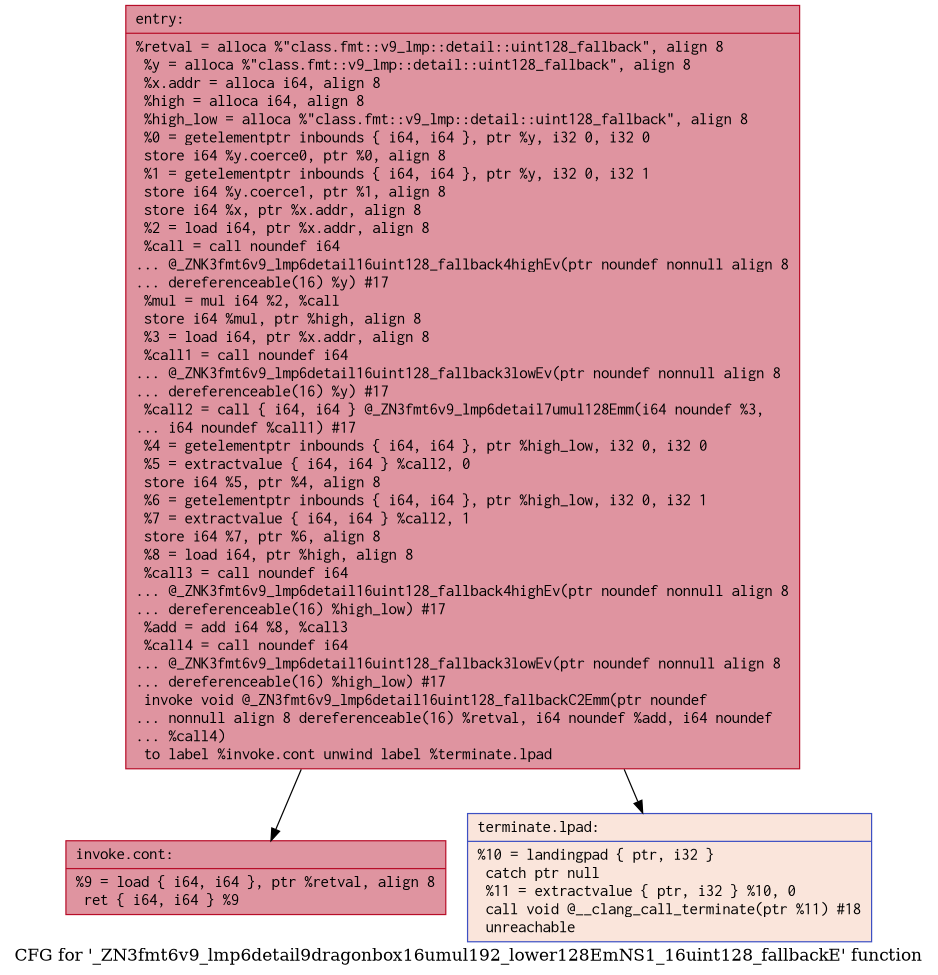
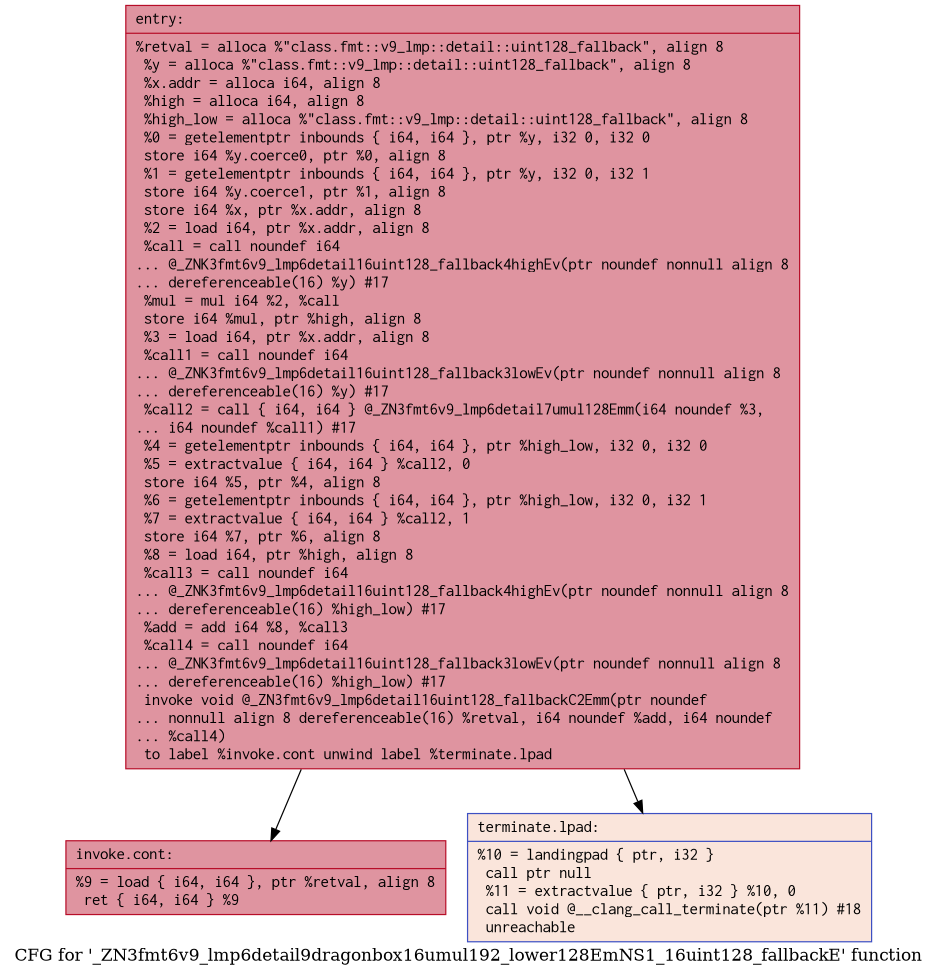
node "terminate.lpad:": text "catch ptr null" -> "call ptr null"
